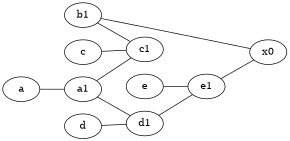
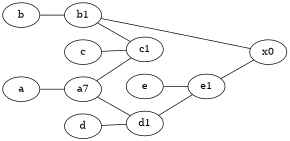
node "b": added
node "a1": label "a1" -> "a7"
